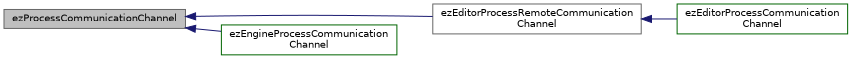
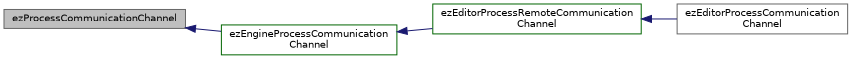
edge "ezEditorProcessRemoteCommunication Channel" -> "ezProcessCommunicationChannel": now "ezEditorProcessRemoteCommunication Channel" -> "ezEngineProcessCommunication Channel"
node "ezEditorProcessRemoteCommunication Channel": color gray40 -> darkgreen
node "ezEditorProcessCommunication Channel": color darkgreen -> gray40
